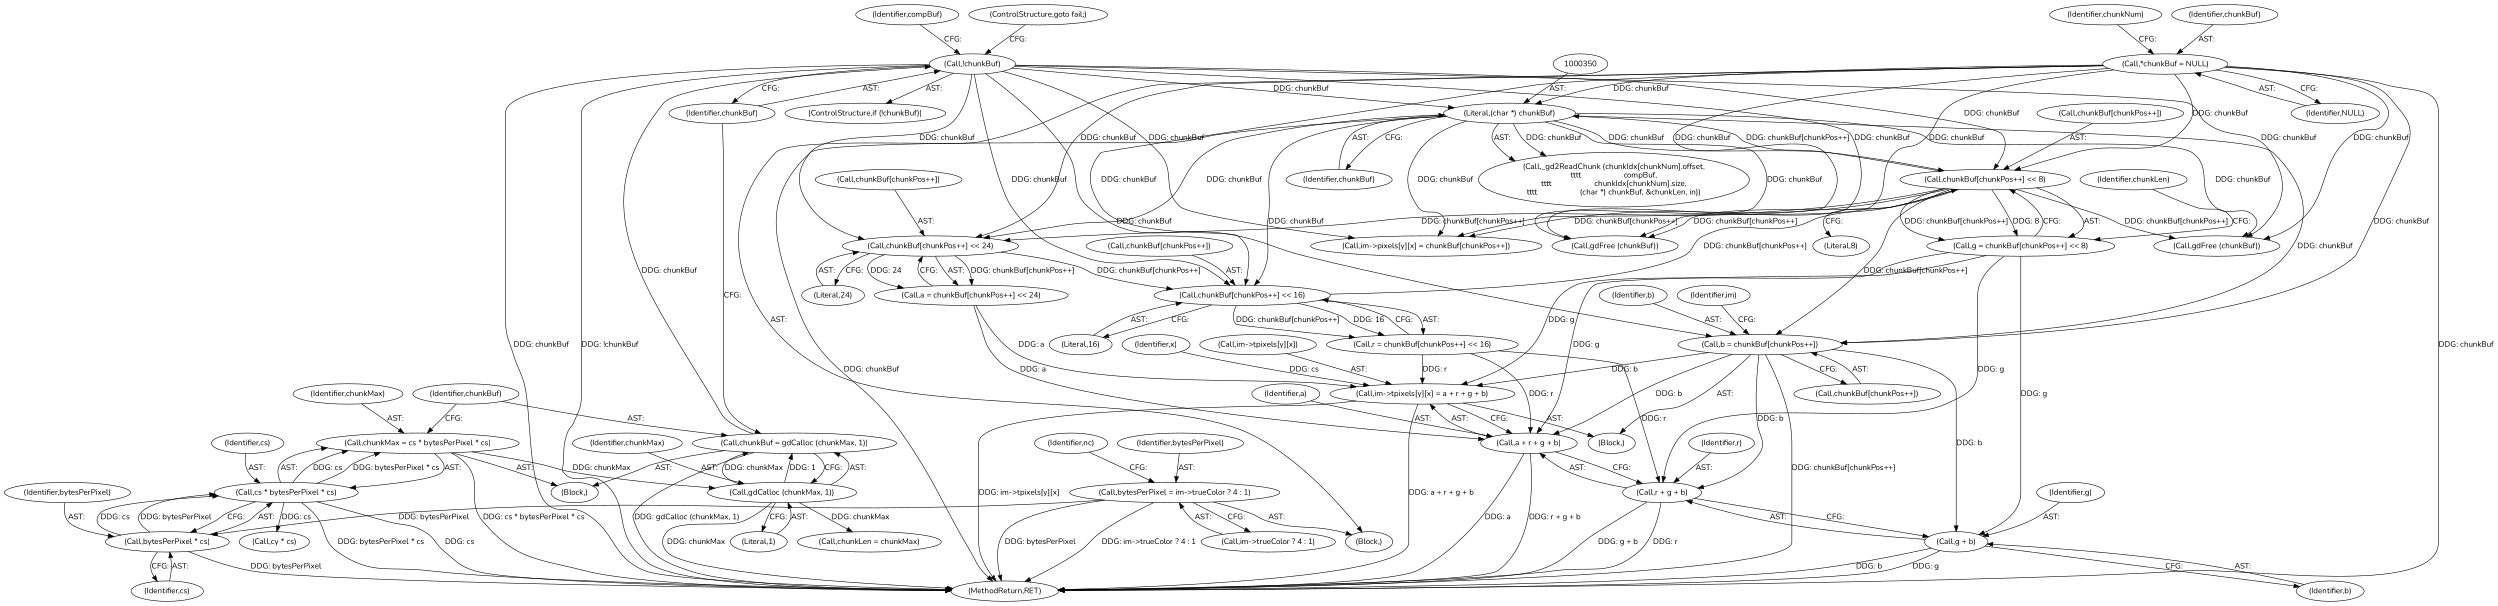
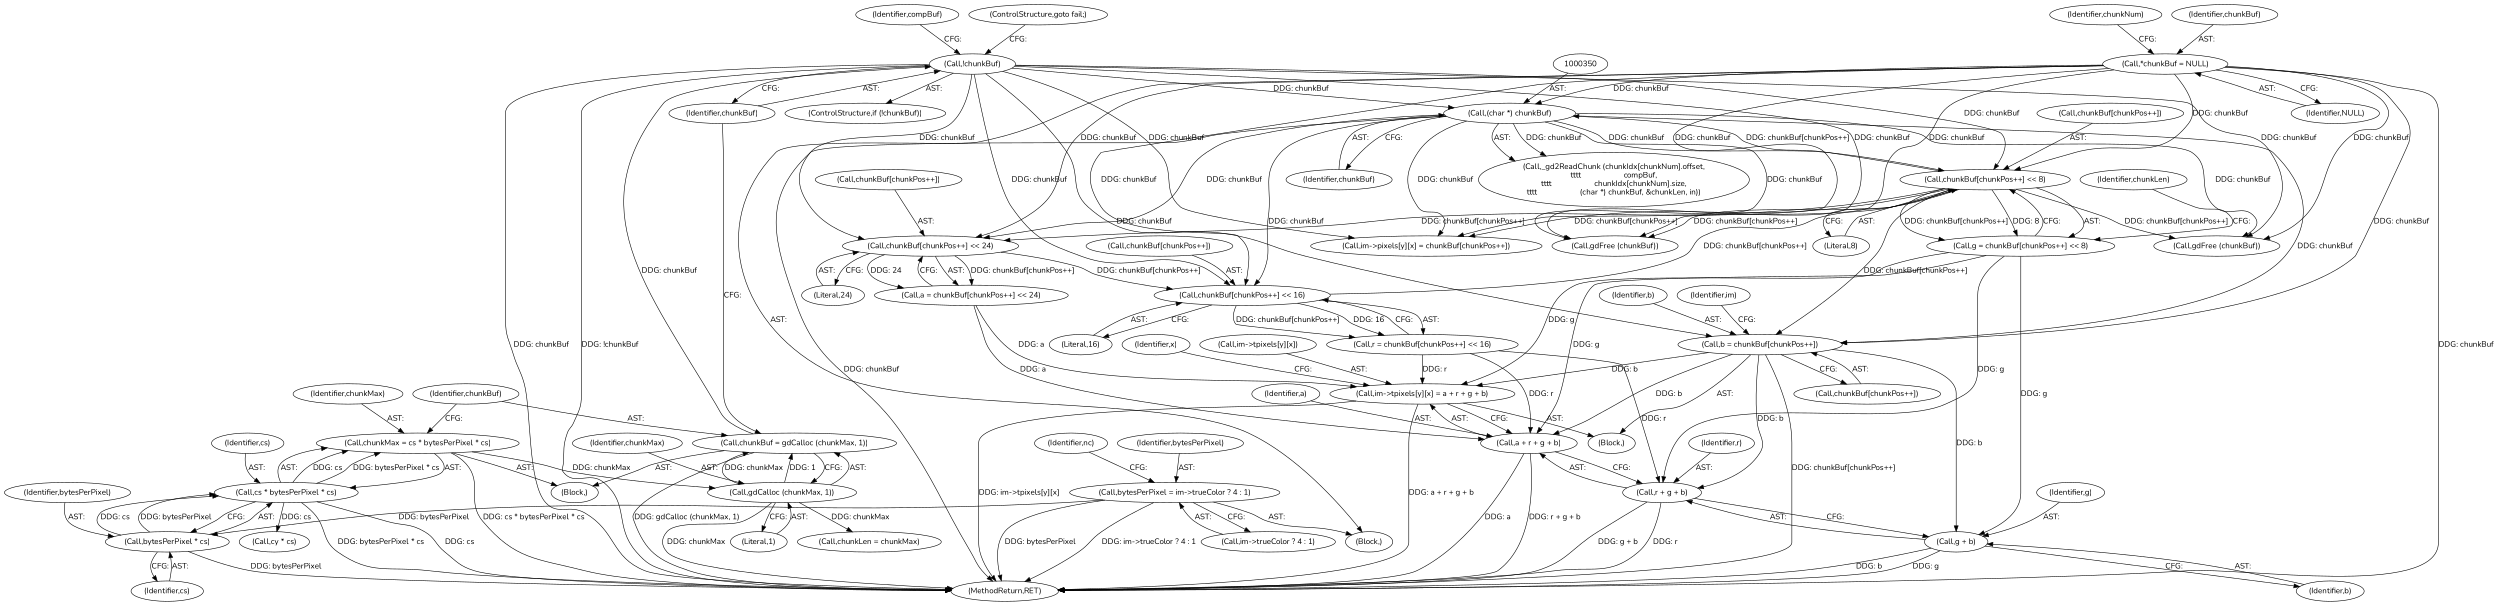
node "(Literal,(char *) chunkBuf)": label "(Literal,(char *) chunkBuf)" -> "(Call,(char *) chunkBuf)"
edge "(Literal,8)" -> "(Call,chunkBuf[chunkPos++] << 8)": added, label "AST:"
edge "(Identifier,x)" -> "(Call,im->tpixels[y][x] = a + r + g + b)": label "DDG: cs" -> "CFG: "
